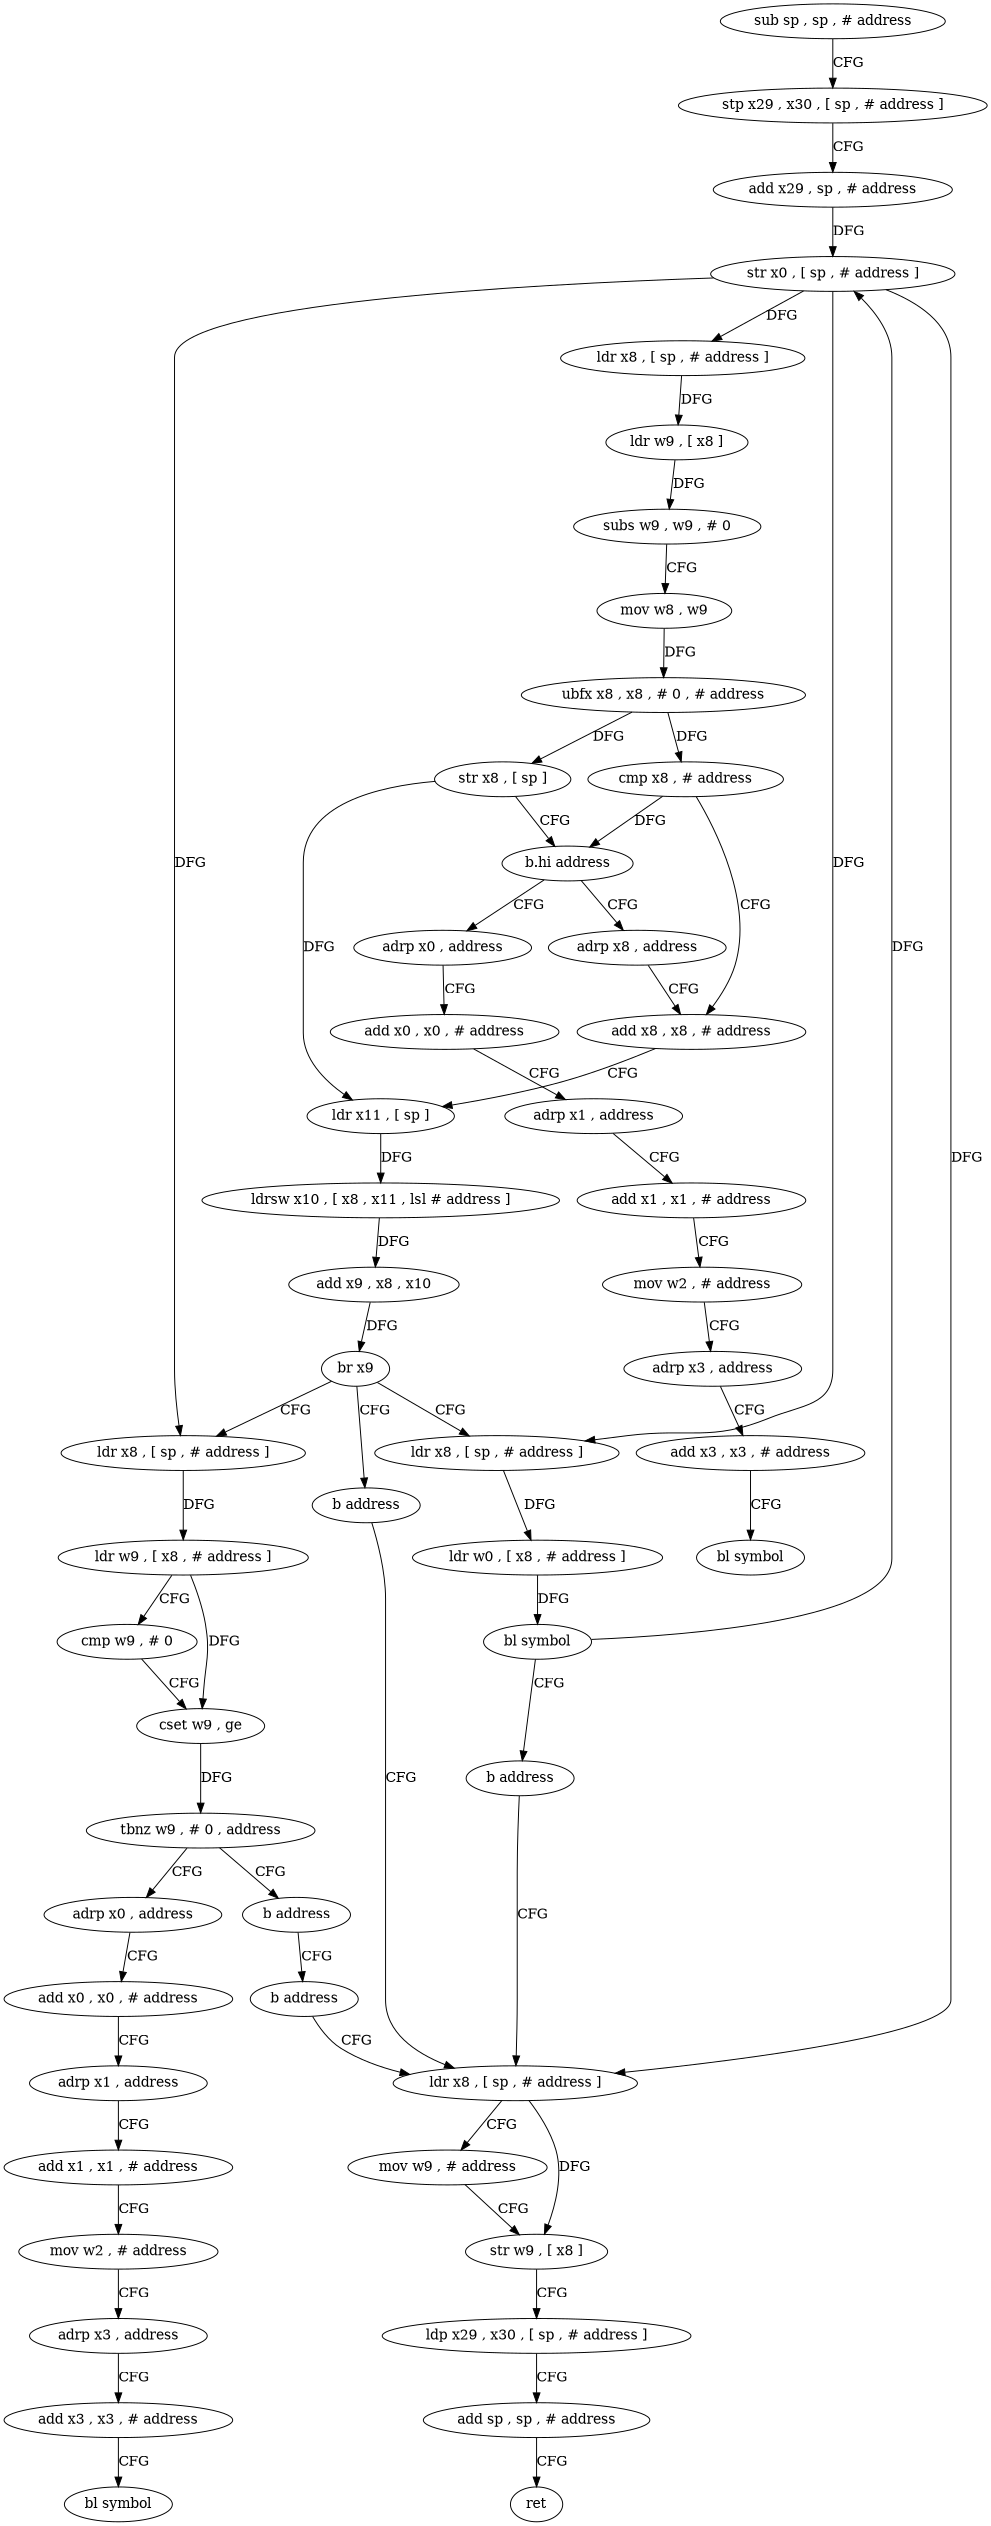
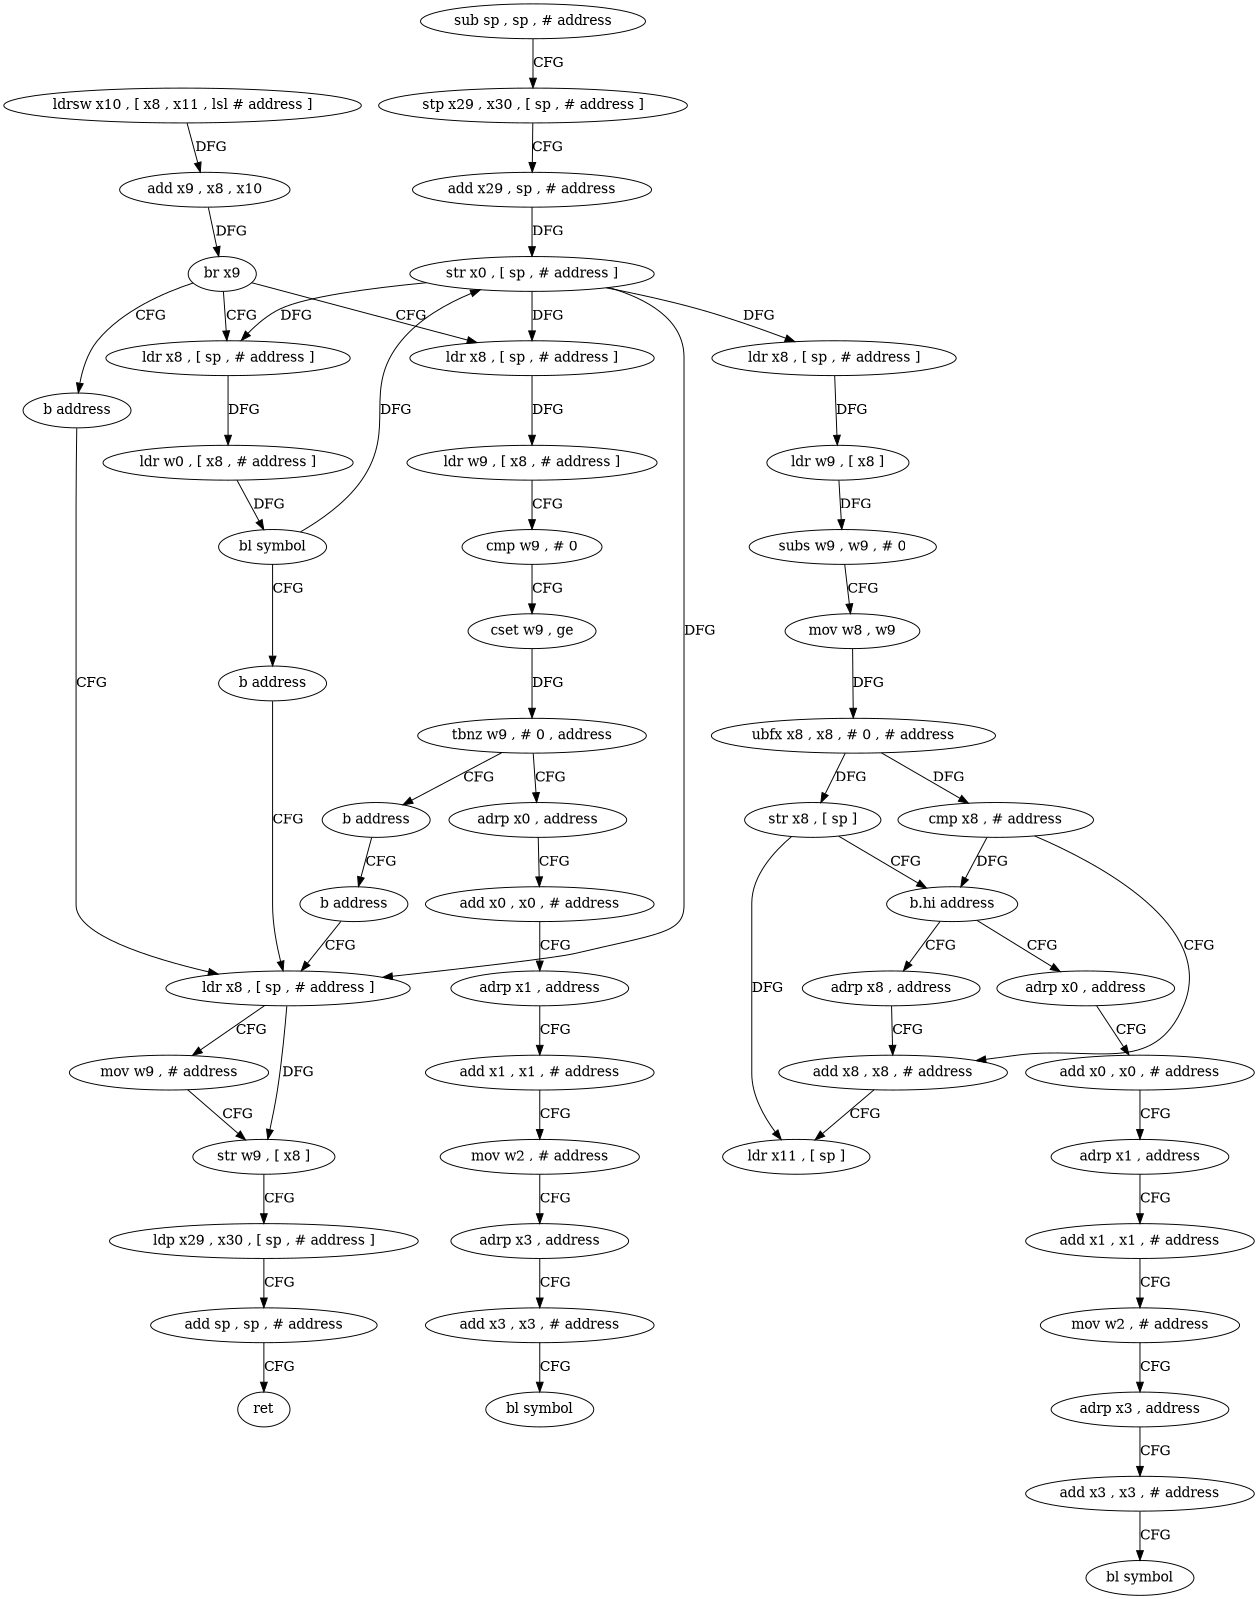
edge "ldr x11 , [ sp ]" -> "ldrsw x10 , [ x8 , x11 , lsl # address ]": removed, label "DFG"
edge "ldr w9 , [ x8 , # address ]" -> "cset w9 , ge": removed, label "DFG"
